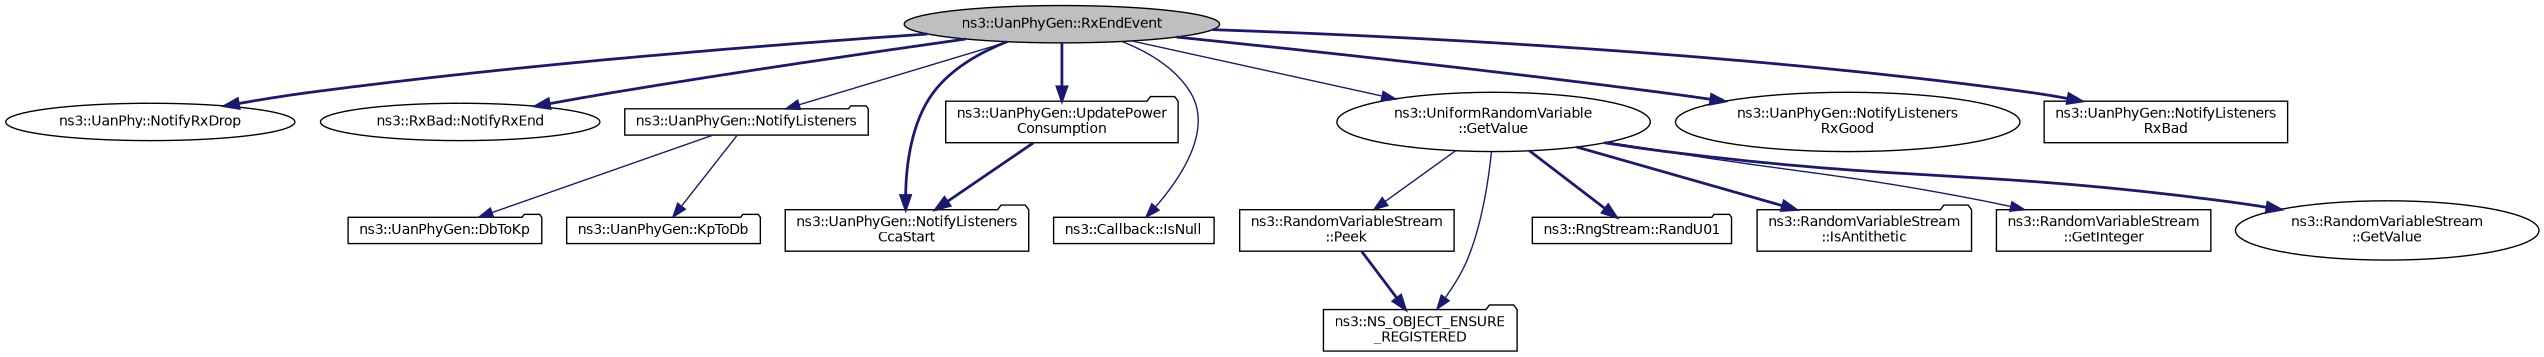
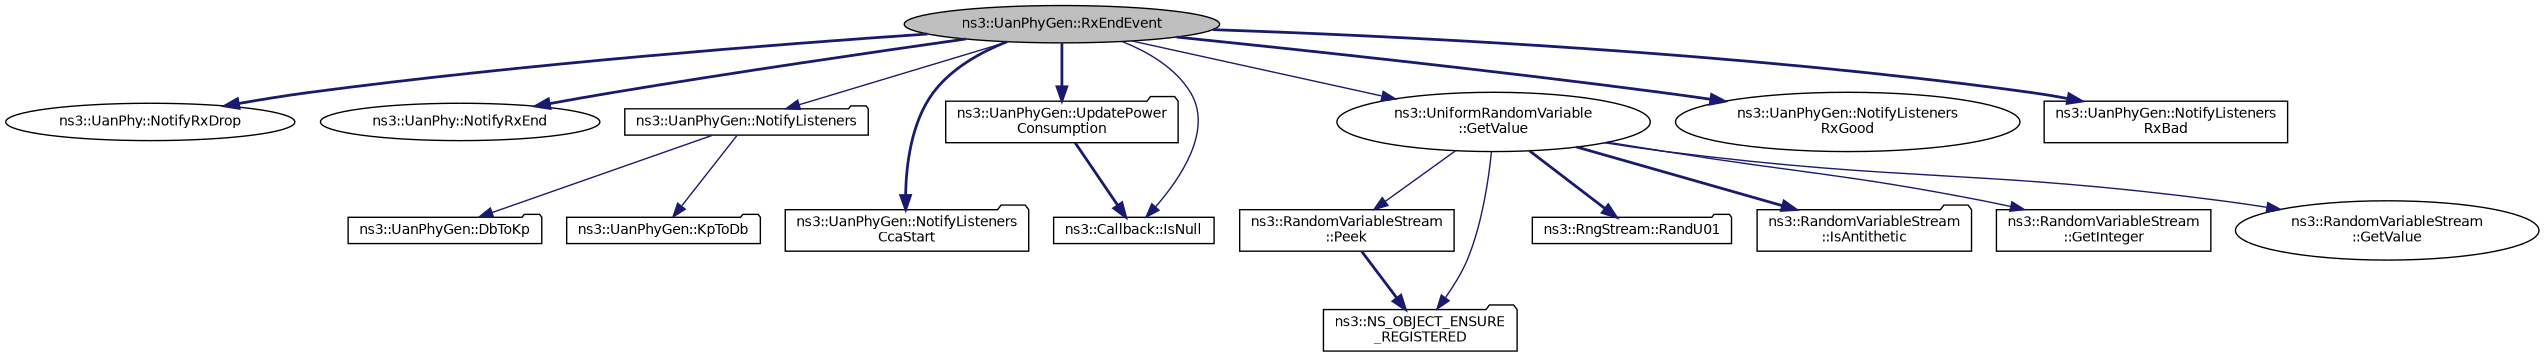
node "ns3::RxBad::NotifyRxEnd": label "ns3::RxBad::NotifyRxEnd" -> "ns3::UanPhy::NotifyRxEnd"
edge "ns3::UanPhyGen::UpdatePower Consumption" -> "ns3::UanPhyGen::NotifyListeners CcaStart": now "ns3::UanPhyGen::UpdatePower Consumption" -> "ns3::Callback::IsNull"
edge "ns3::UniformRandomVariable ::GetValue" -> "ns3::RandomVariableStream ::GetValue": style bold -> solid
